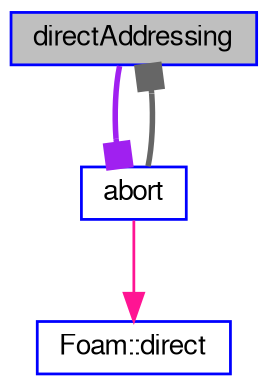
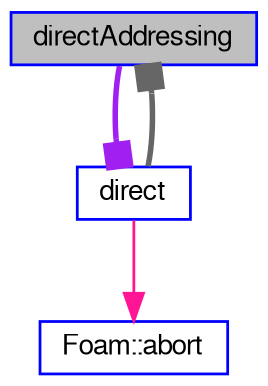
node "abort": label "abort" -> "direct"
node "Foam::direct": label "Foam::direct" -> "Foam::abort"
